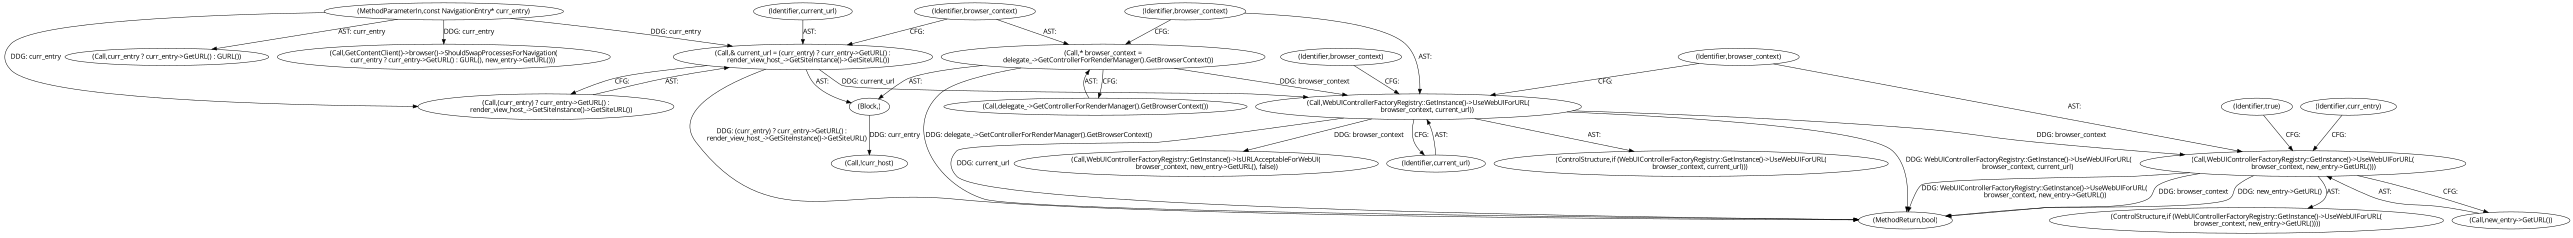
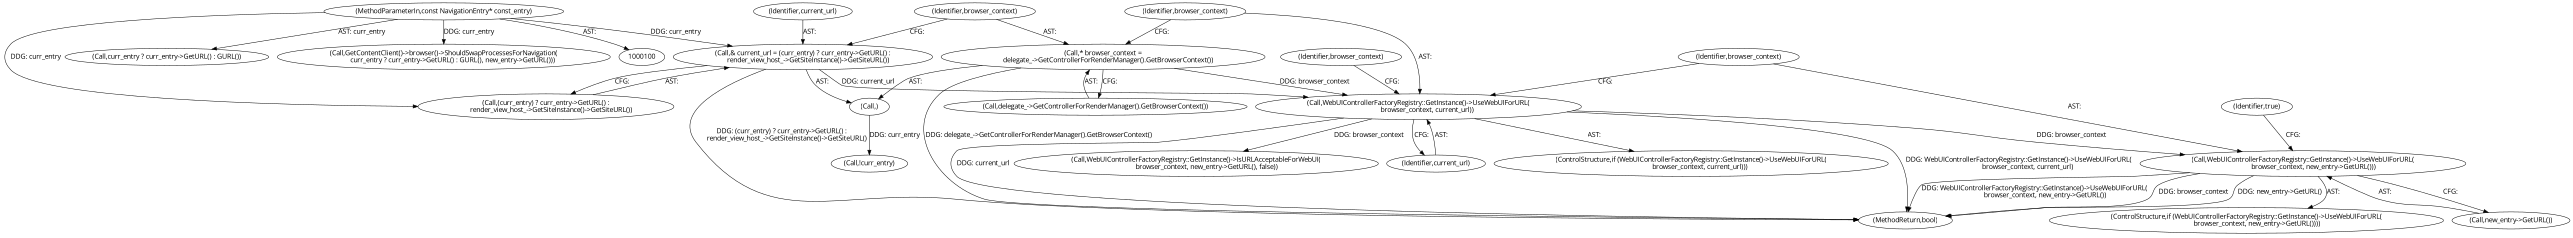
node "(MethodParameterIn,const NavigationEntry* curr_entry)": label "(MethodParameterIn,const NavigationEntry* curr_entry)" -> "(MethodParameterIn,const NavigationEntry* const_entry)"
node "1000100": added
node "(Block,)": label "(Block,)" -> "(Call,)"
node "(Identifier,curr_entry)": removed
node "(Call,!curr_host)": label "(Call,!curr_host)" -> "(Call,!curr_entry)"
